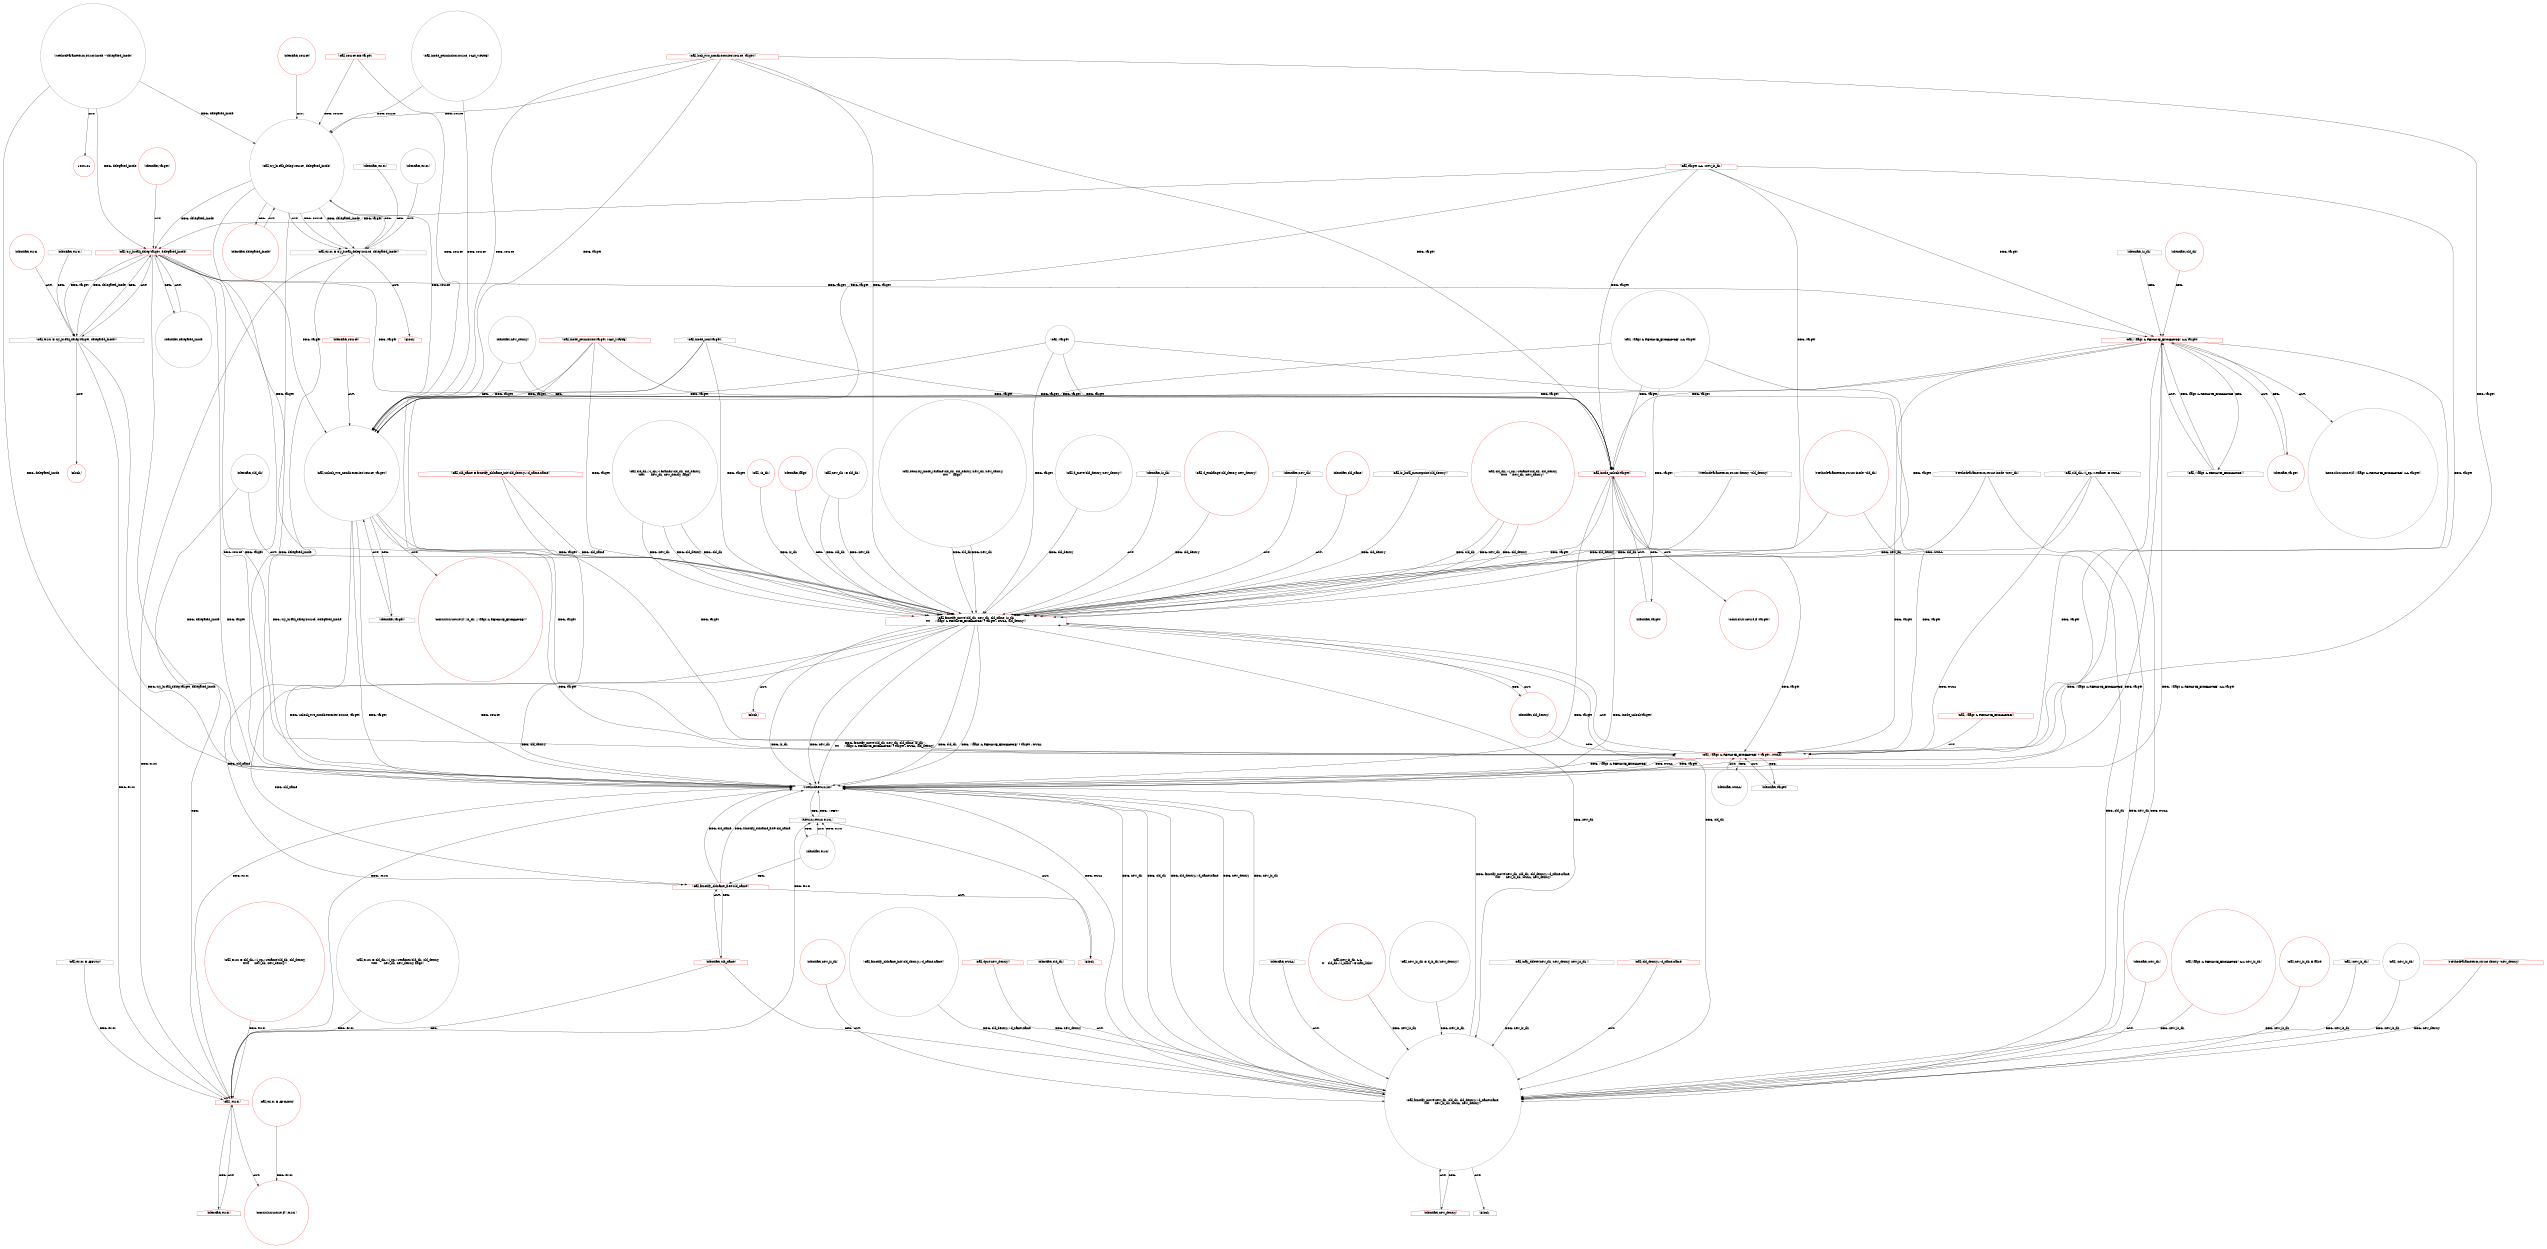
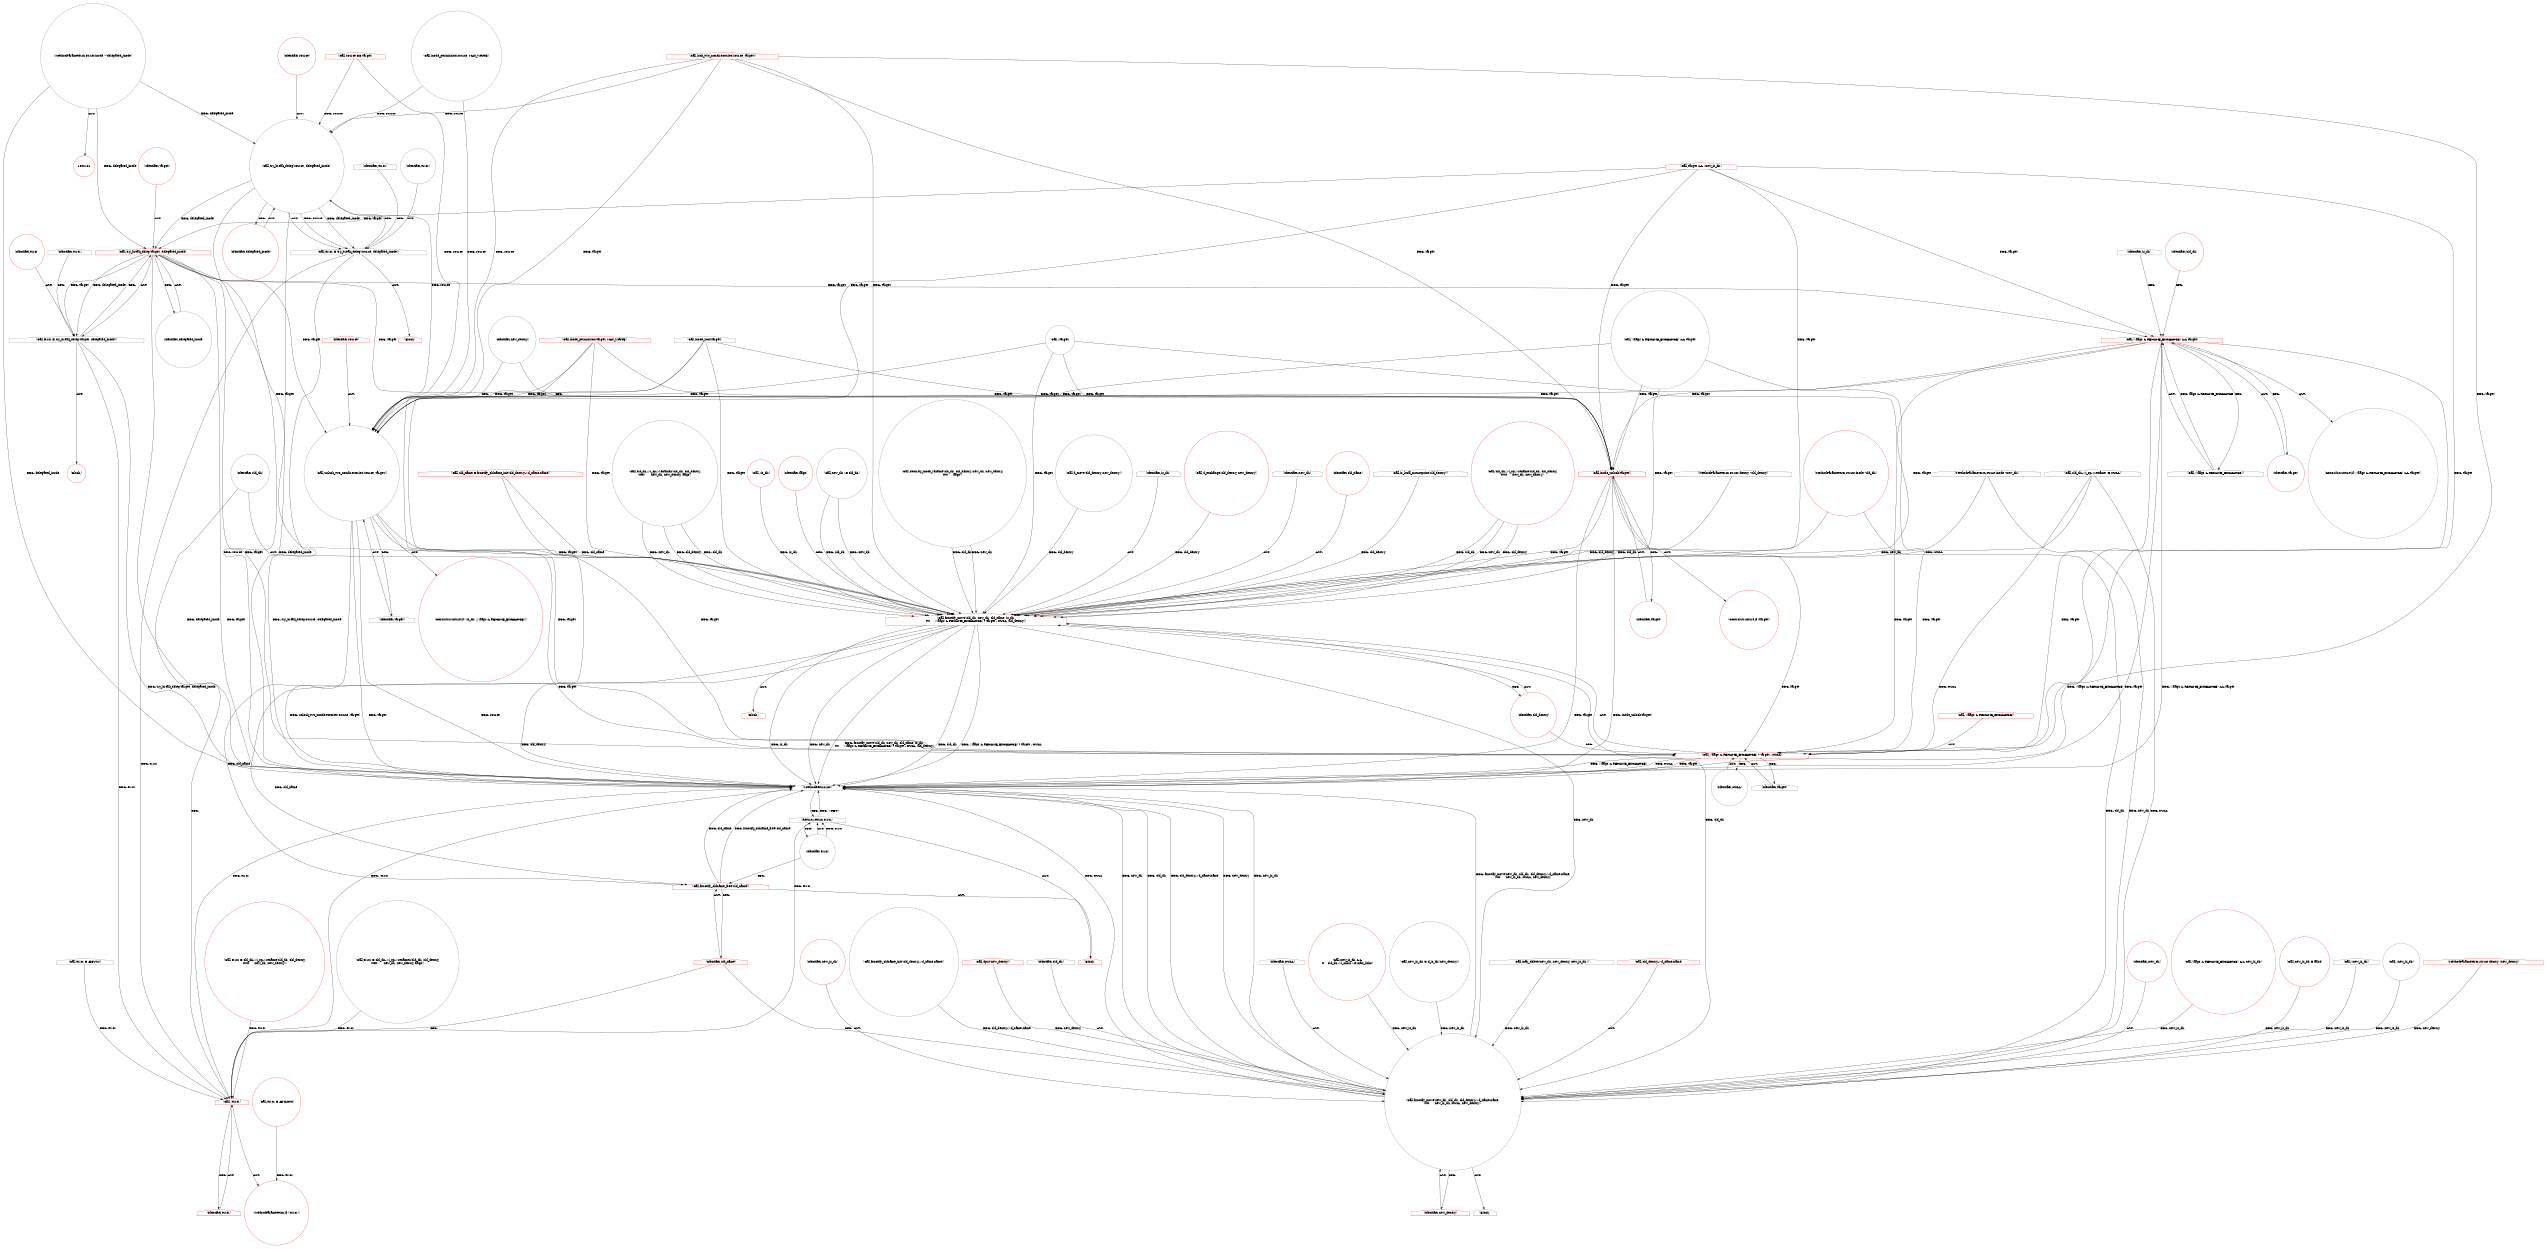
node "(ControlStructure,if (!error))": label "(ControlStructure,if (!error))" -> "(MethodParameterIn,if (!error))"
